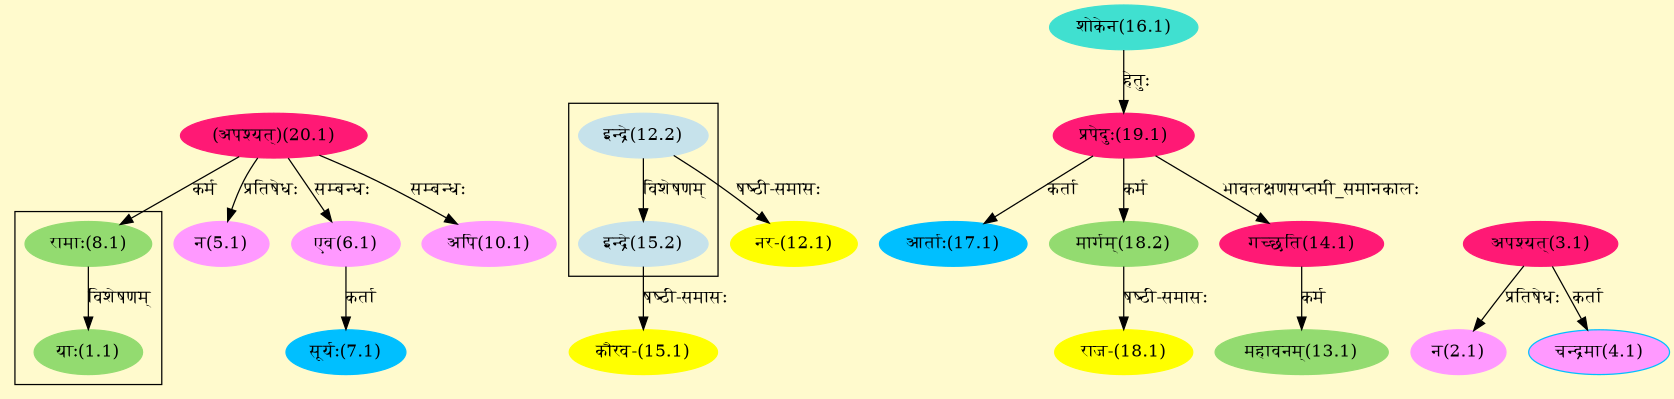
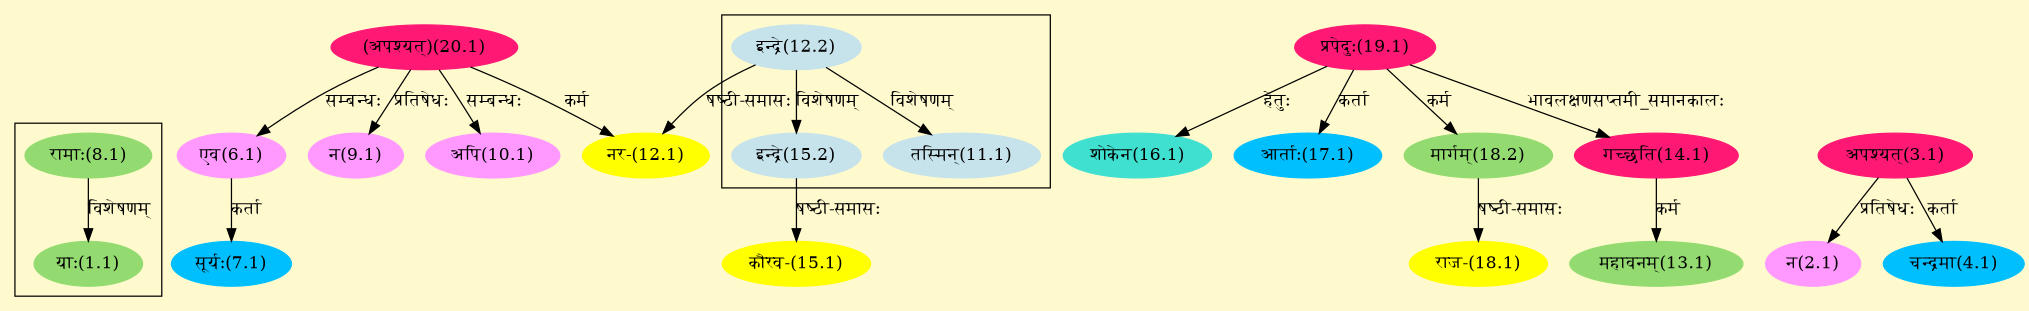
edge "शोकेन(16.1)" -> "प्रपेदुः(19.1)": reversed
node "तस्मिन्(11.1)": added
edge "(अपश्यत्)(20.1)" -> "रामाः(8.1)": now "(अपश्यत्)(20.1)" -> "नर-(12.1)"
node "न(5.1)": label "न(5.1)" -> "न(9.1)"
node "चन्द्रमा(4.1)": fillcolor #ff99ff -> #00bfff
